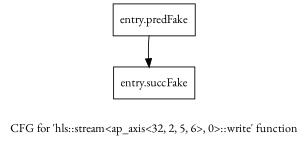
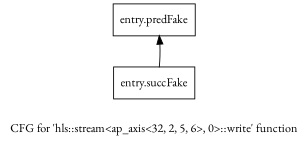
edge "entry.predFake" -> "entry.succFake": reversed
